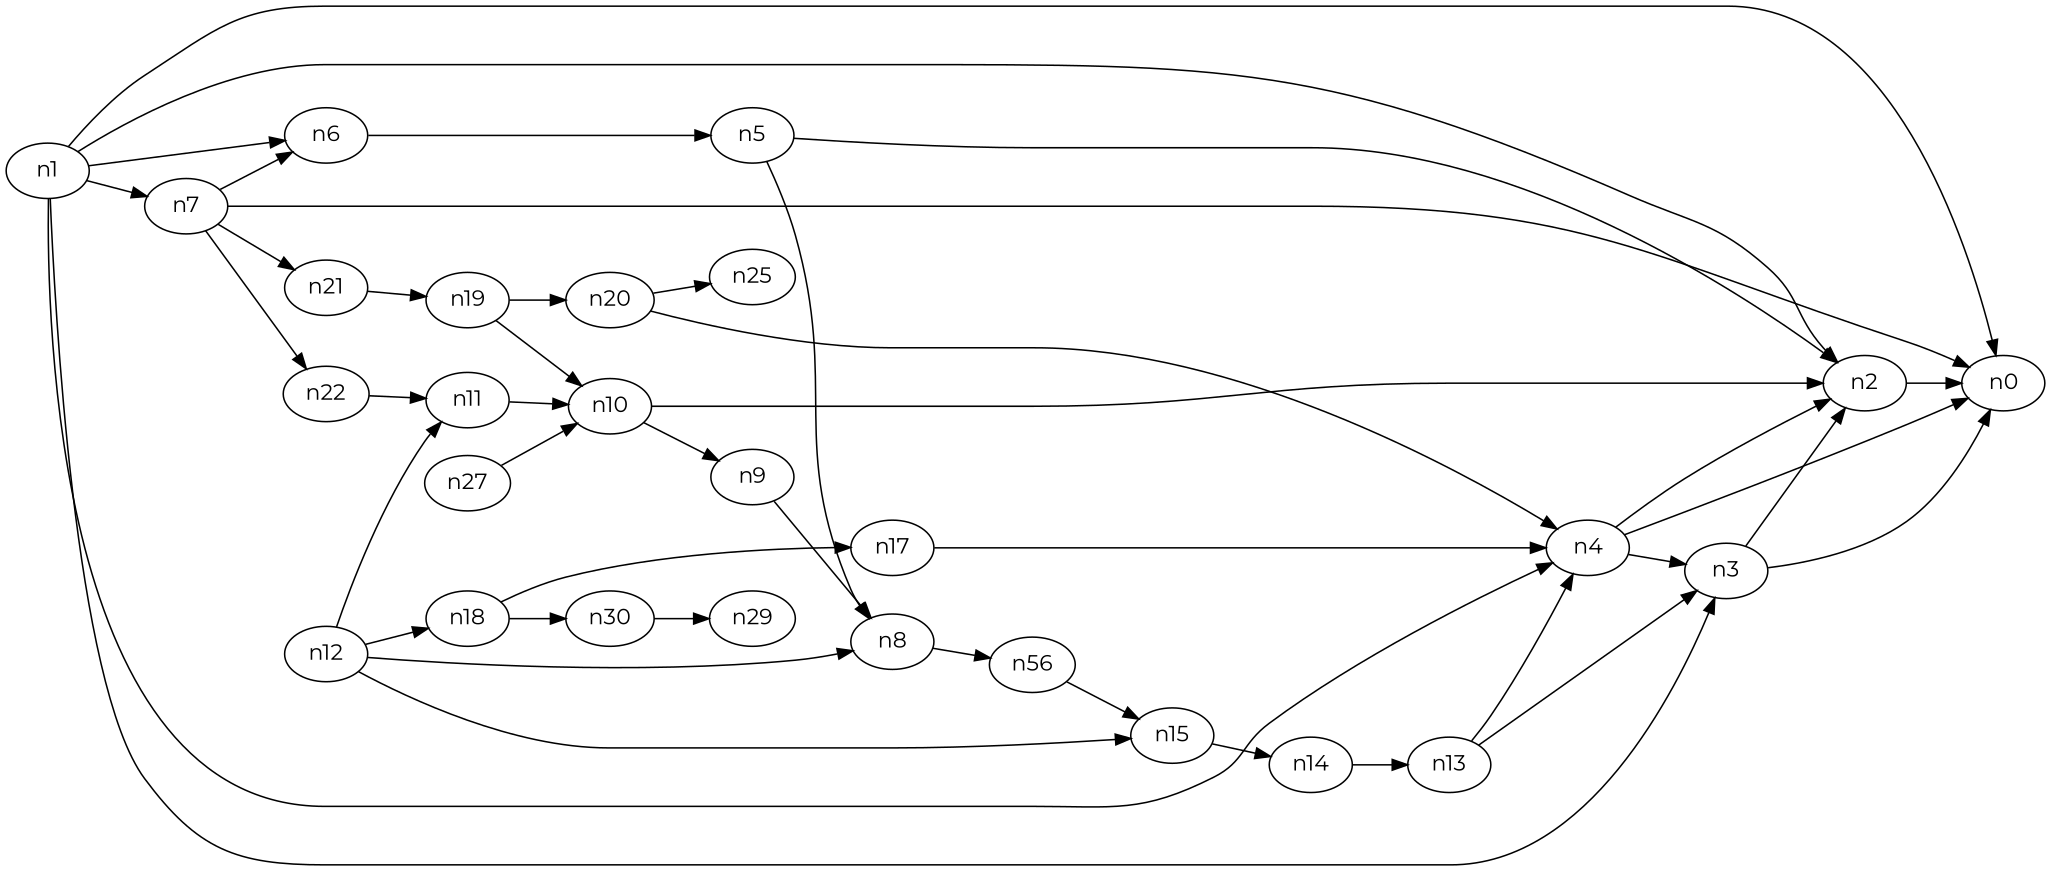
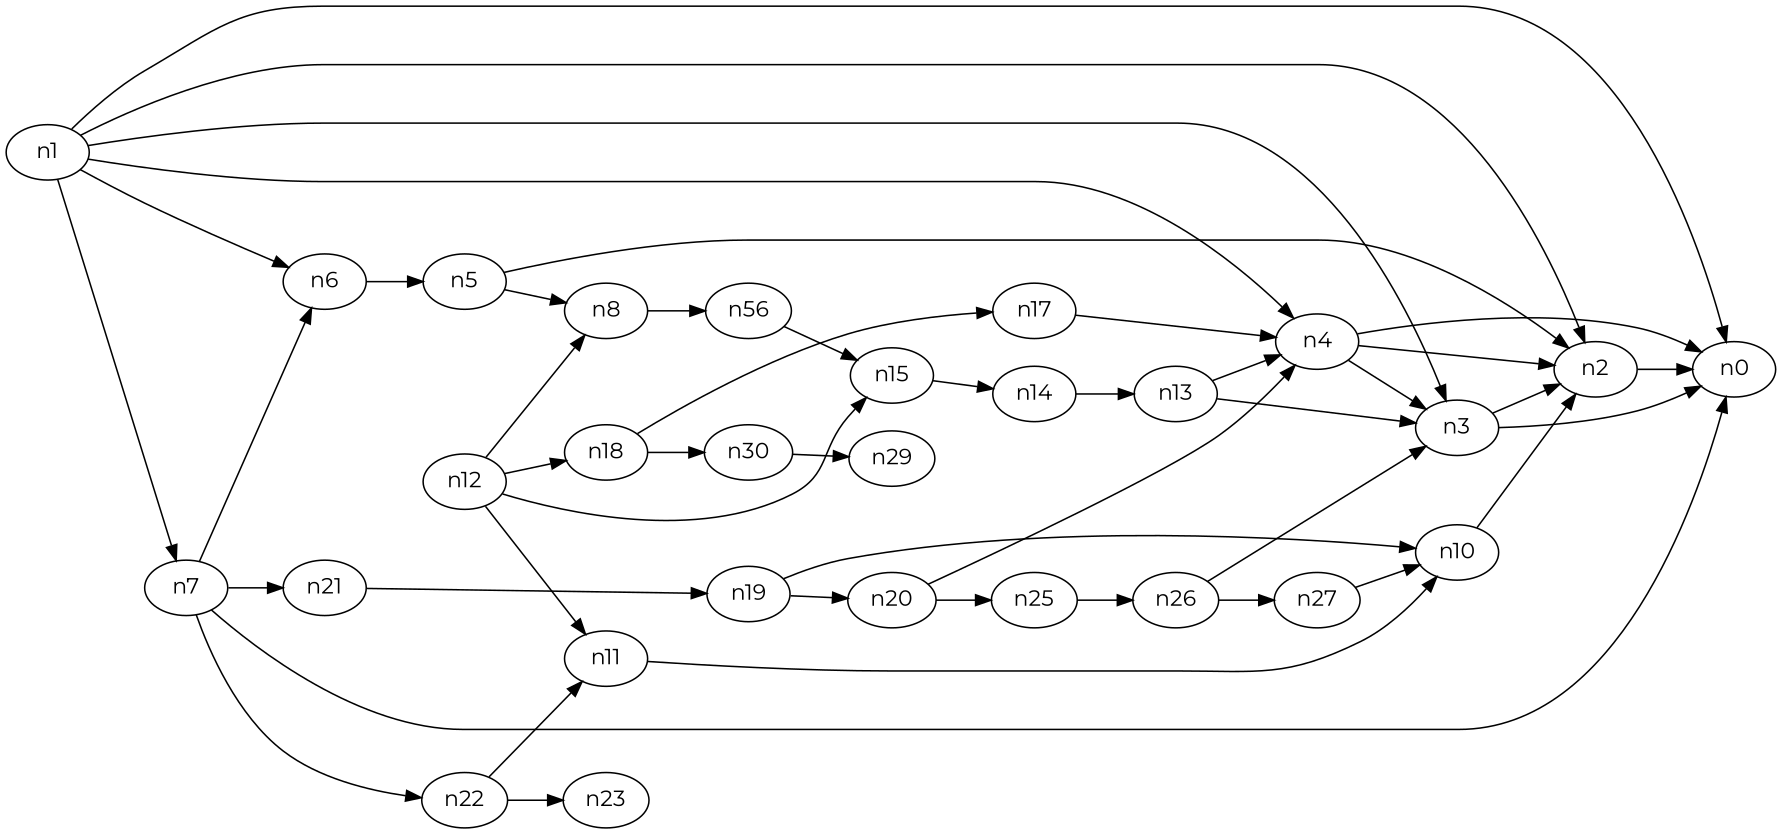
node "n9": removed
node "n26": added
node "n23": added
